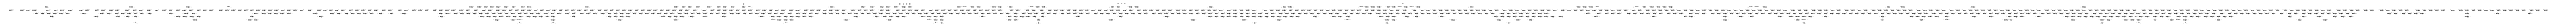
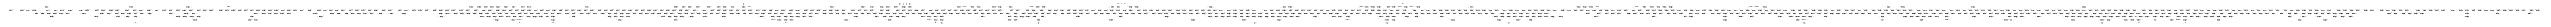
node "new_n374_": removed
node "new_n855_": added
